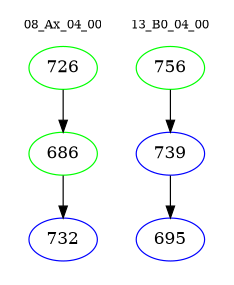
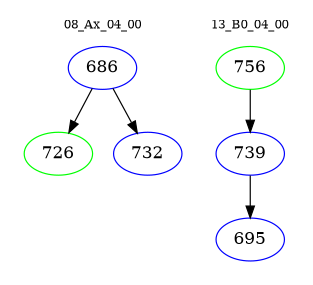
edge "726" -> "686": reversed
node "686": color green -> blue
